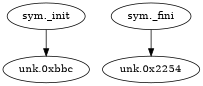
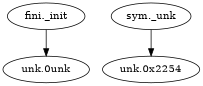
node "sym._init": label "sym._init" -> "fini._init"
node "sym._fini": label "sym._fini" -> "sym._unk"
node "unk.0xbbc": label "unk.0xbbc" -> "unk.0unk"
